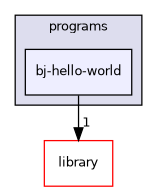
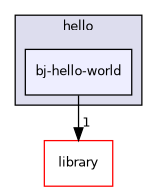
cluster "programs": label "programs" -> "hello"
